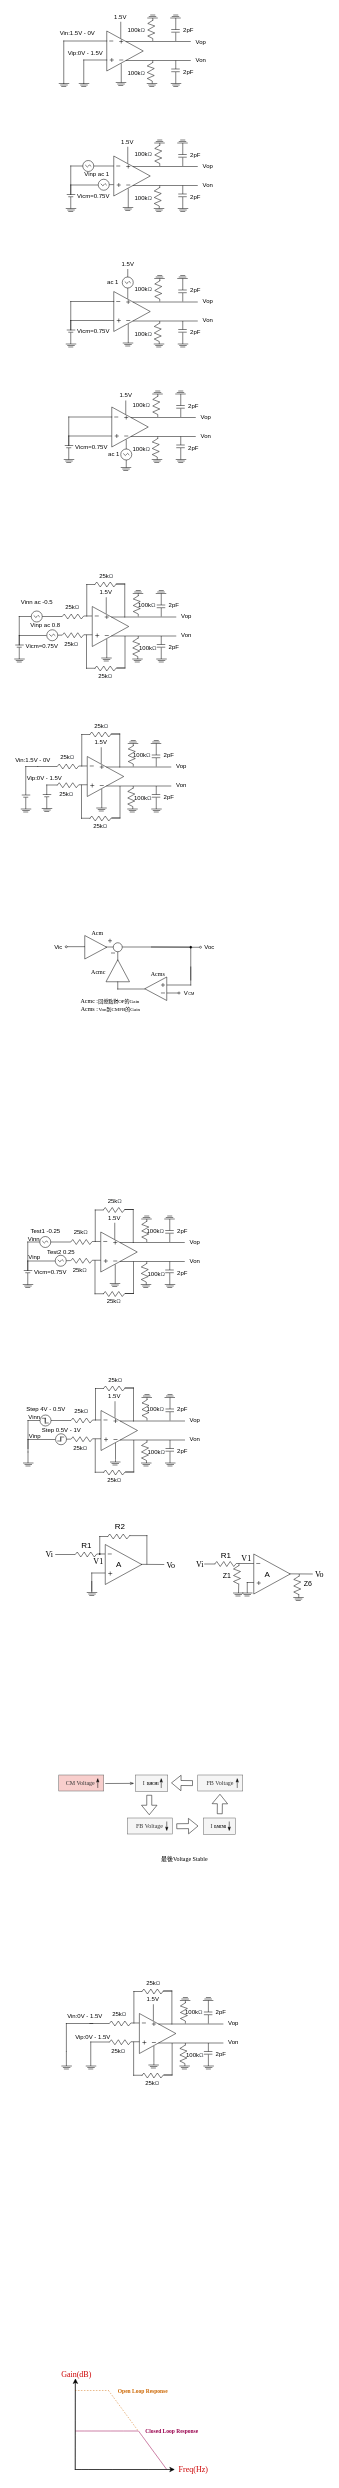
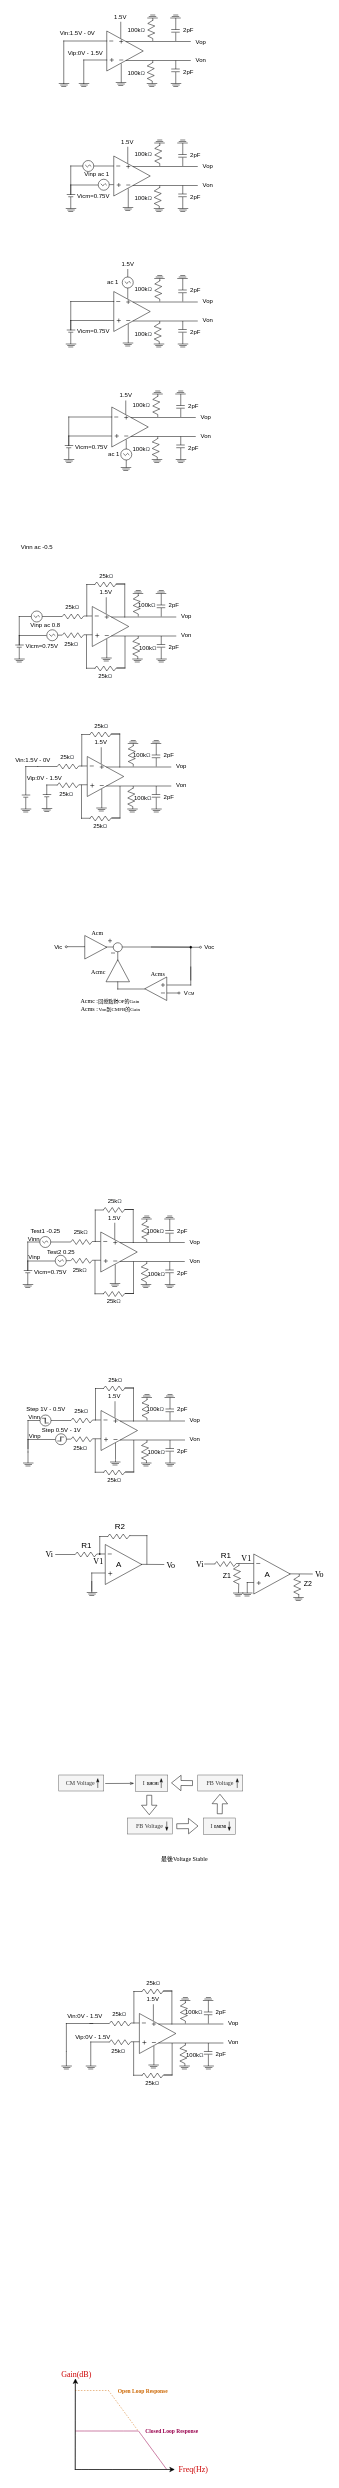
node "Vinn ac -0.5": moved (37, 602) -> (37, 547)
node "Step 4V - 0.5V": label "Step 4V - 0.5V" -> "Step 1V - 0.5V"
node "Z6": label "Z6" -> "Z2"
node "CM Voltage": fillcolor #f8cecc -> #f5f5f5
